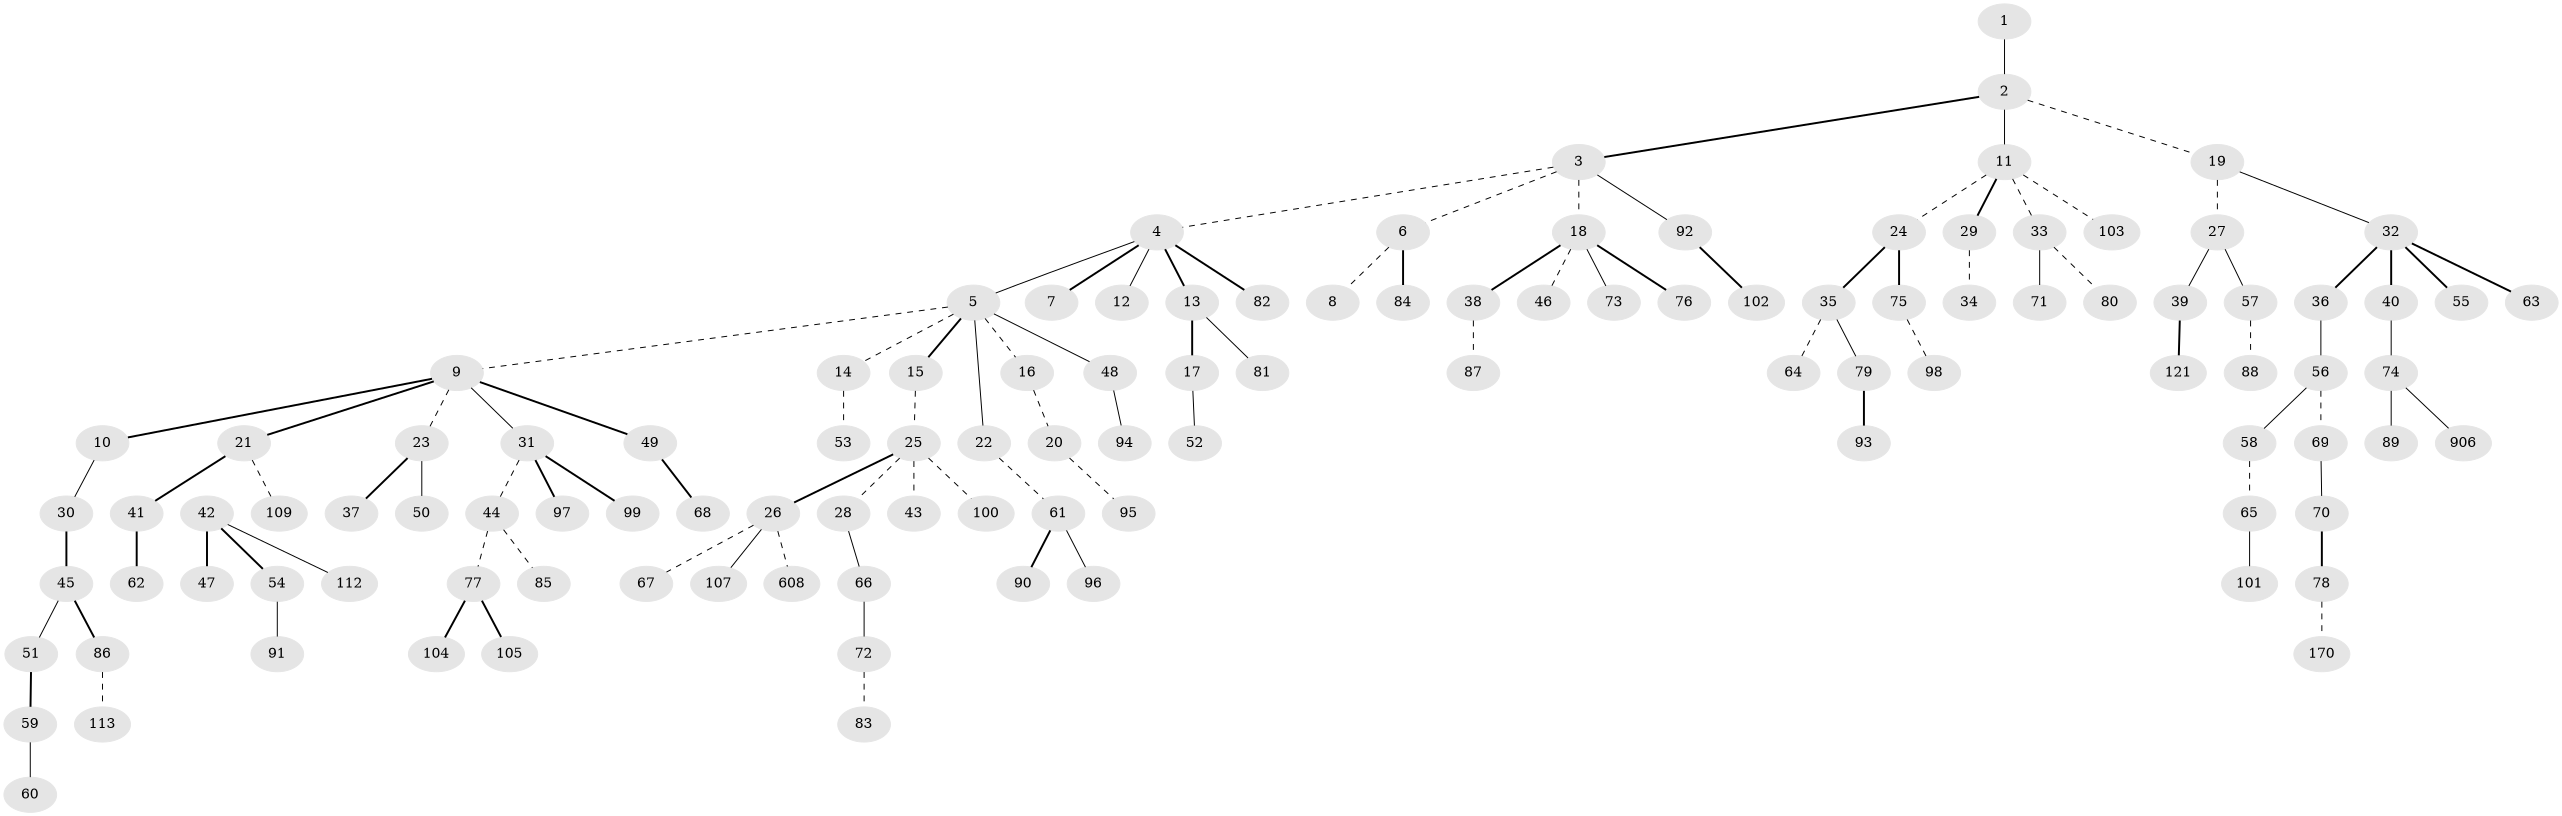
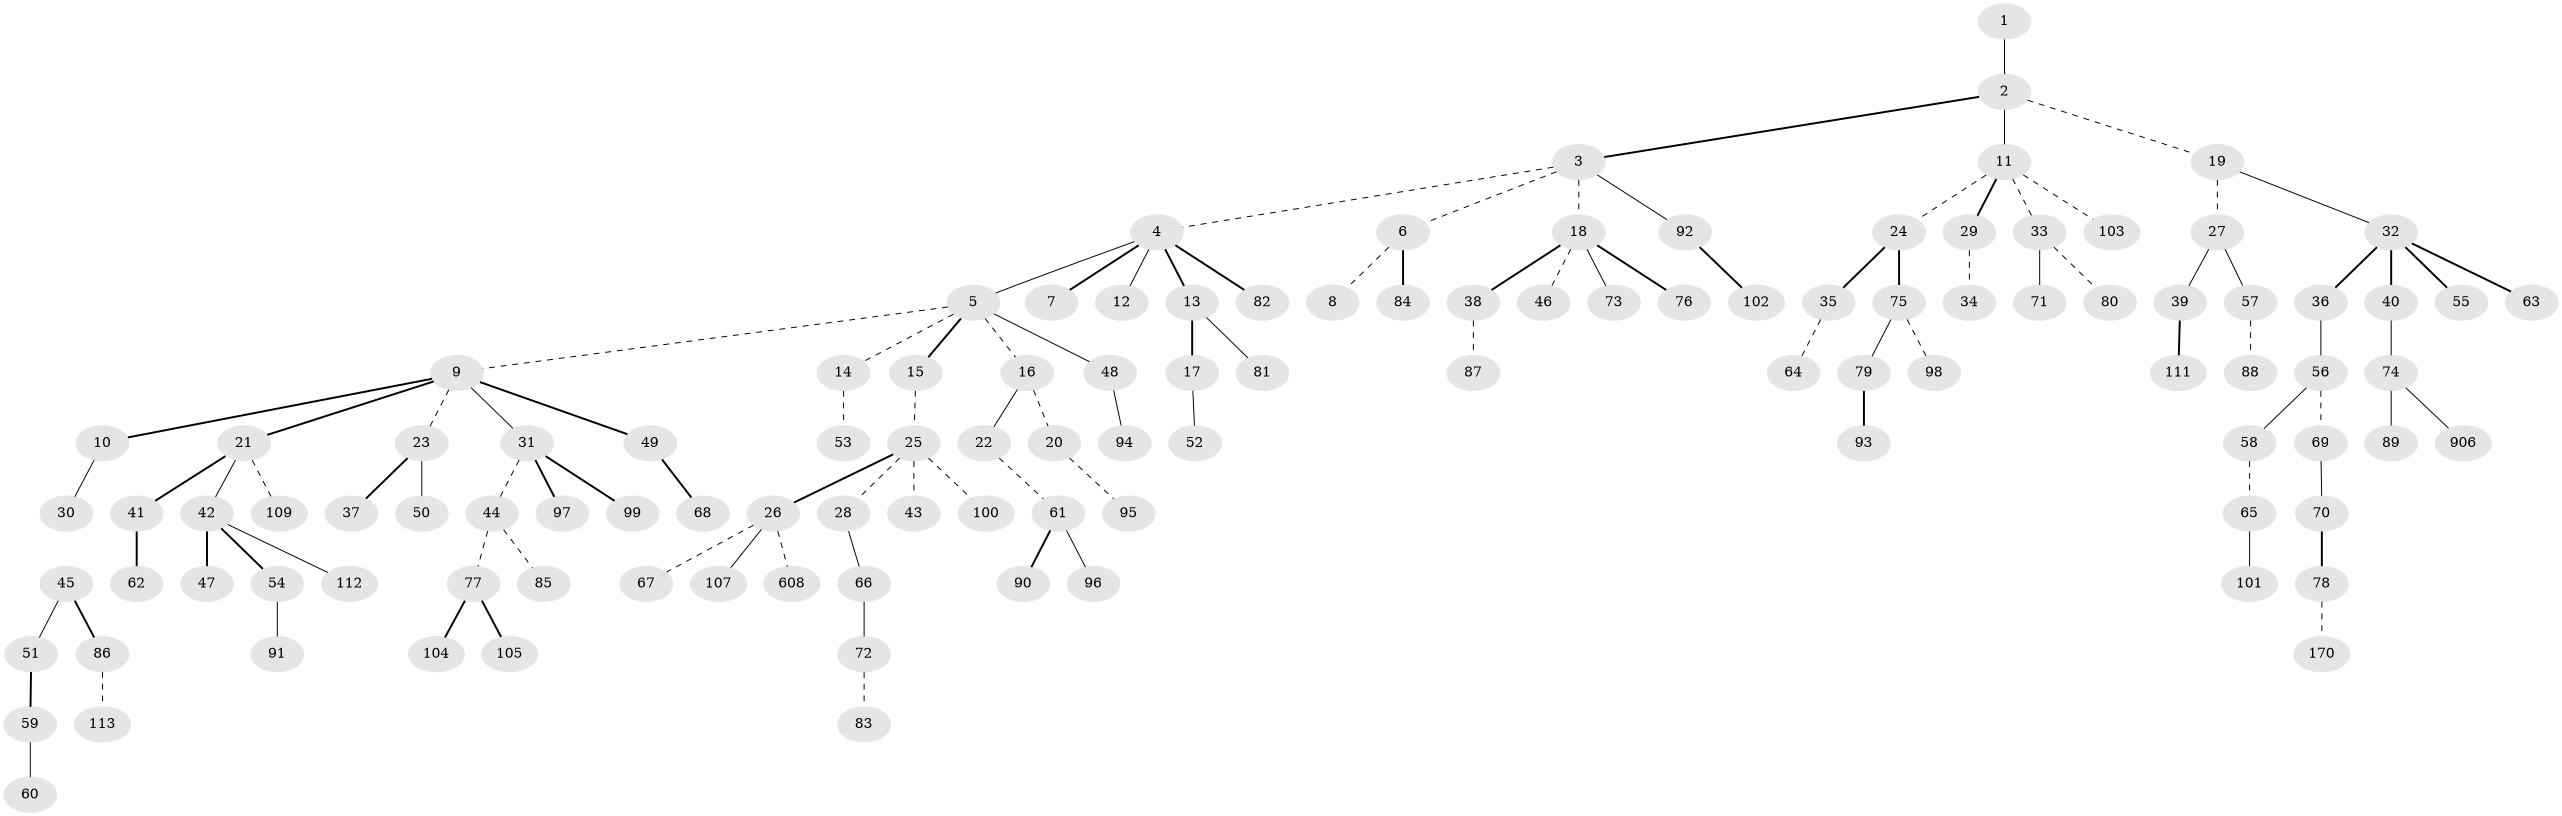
edge "35" -- "79": now "75" -- "79"
edge "5" -- "22": now "16" -- "22"
node "121": label "121" -> "111"
edge "21" -- "42": added
edge "30" -- "45": removed
